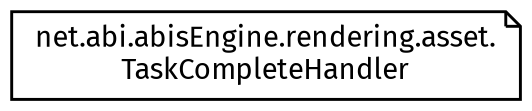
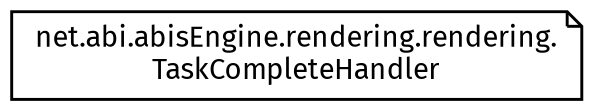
node "net.abi.abisEngine.rendering.asset. TaskCompleteHandler": label "net.abi.abisEngine.rendering.asset. TaskCompleteHandler" -> "net.abi.abisEngine.rendering.rendering. TaskCompleteHandler"
